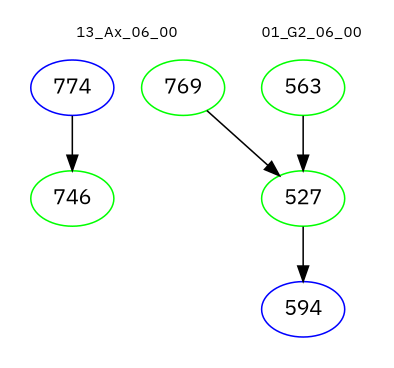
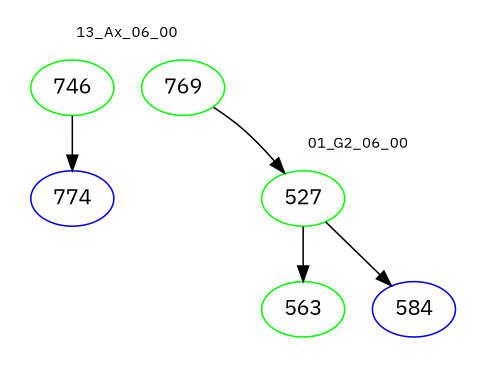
edge "774" -> "746": reversed
edge "563" -> "527": reversed
node "594": label "594" -> "584"
